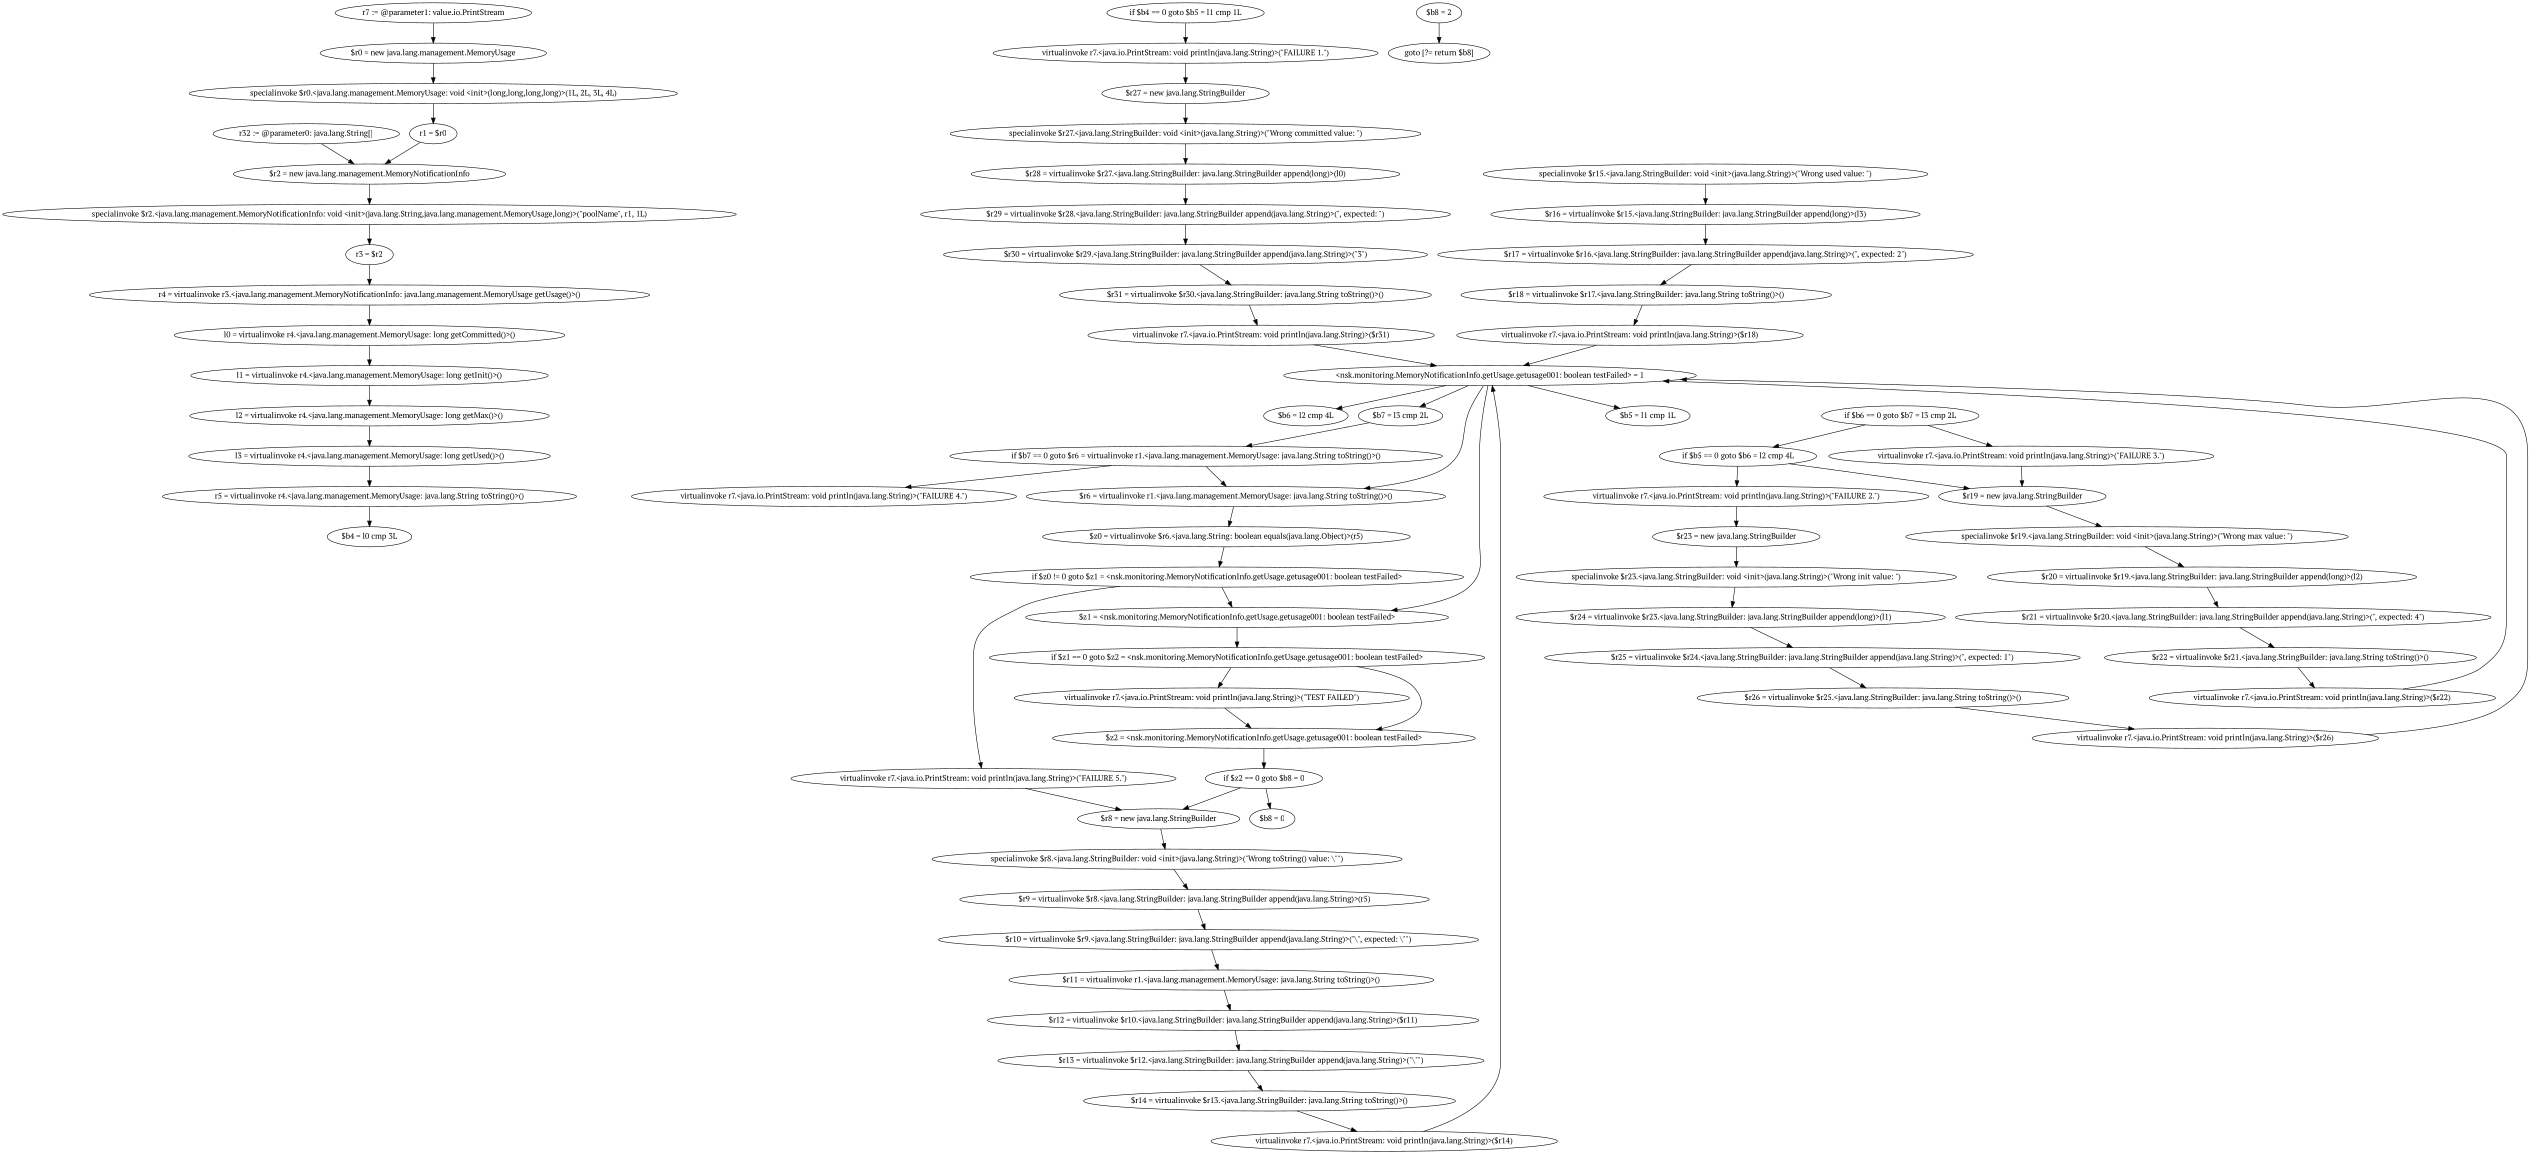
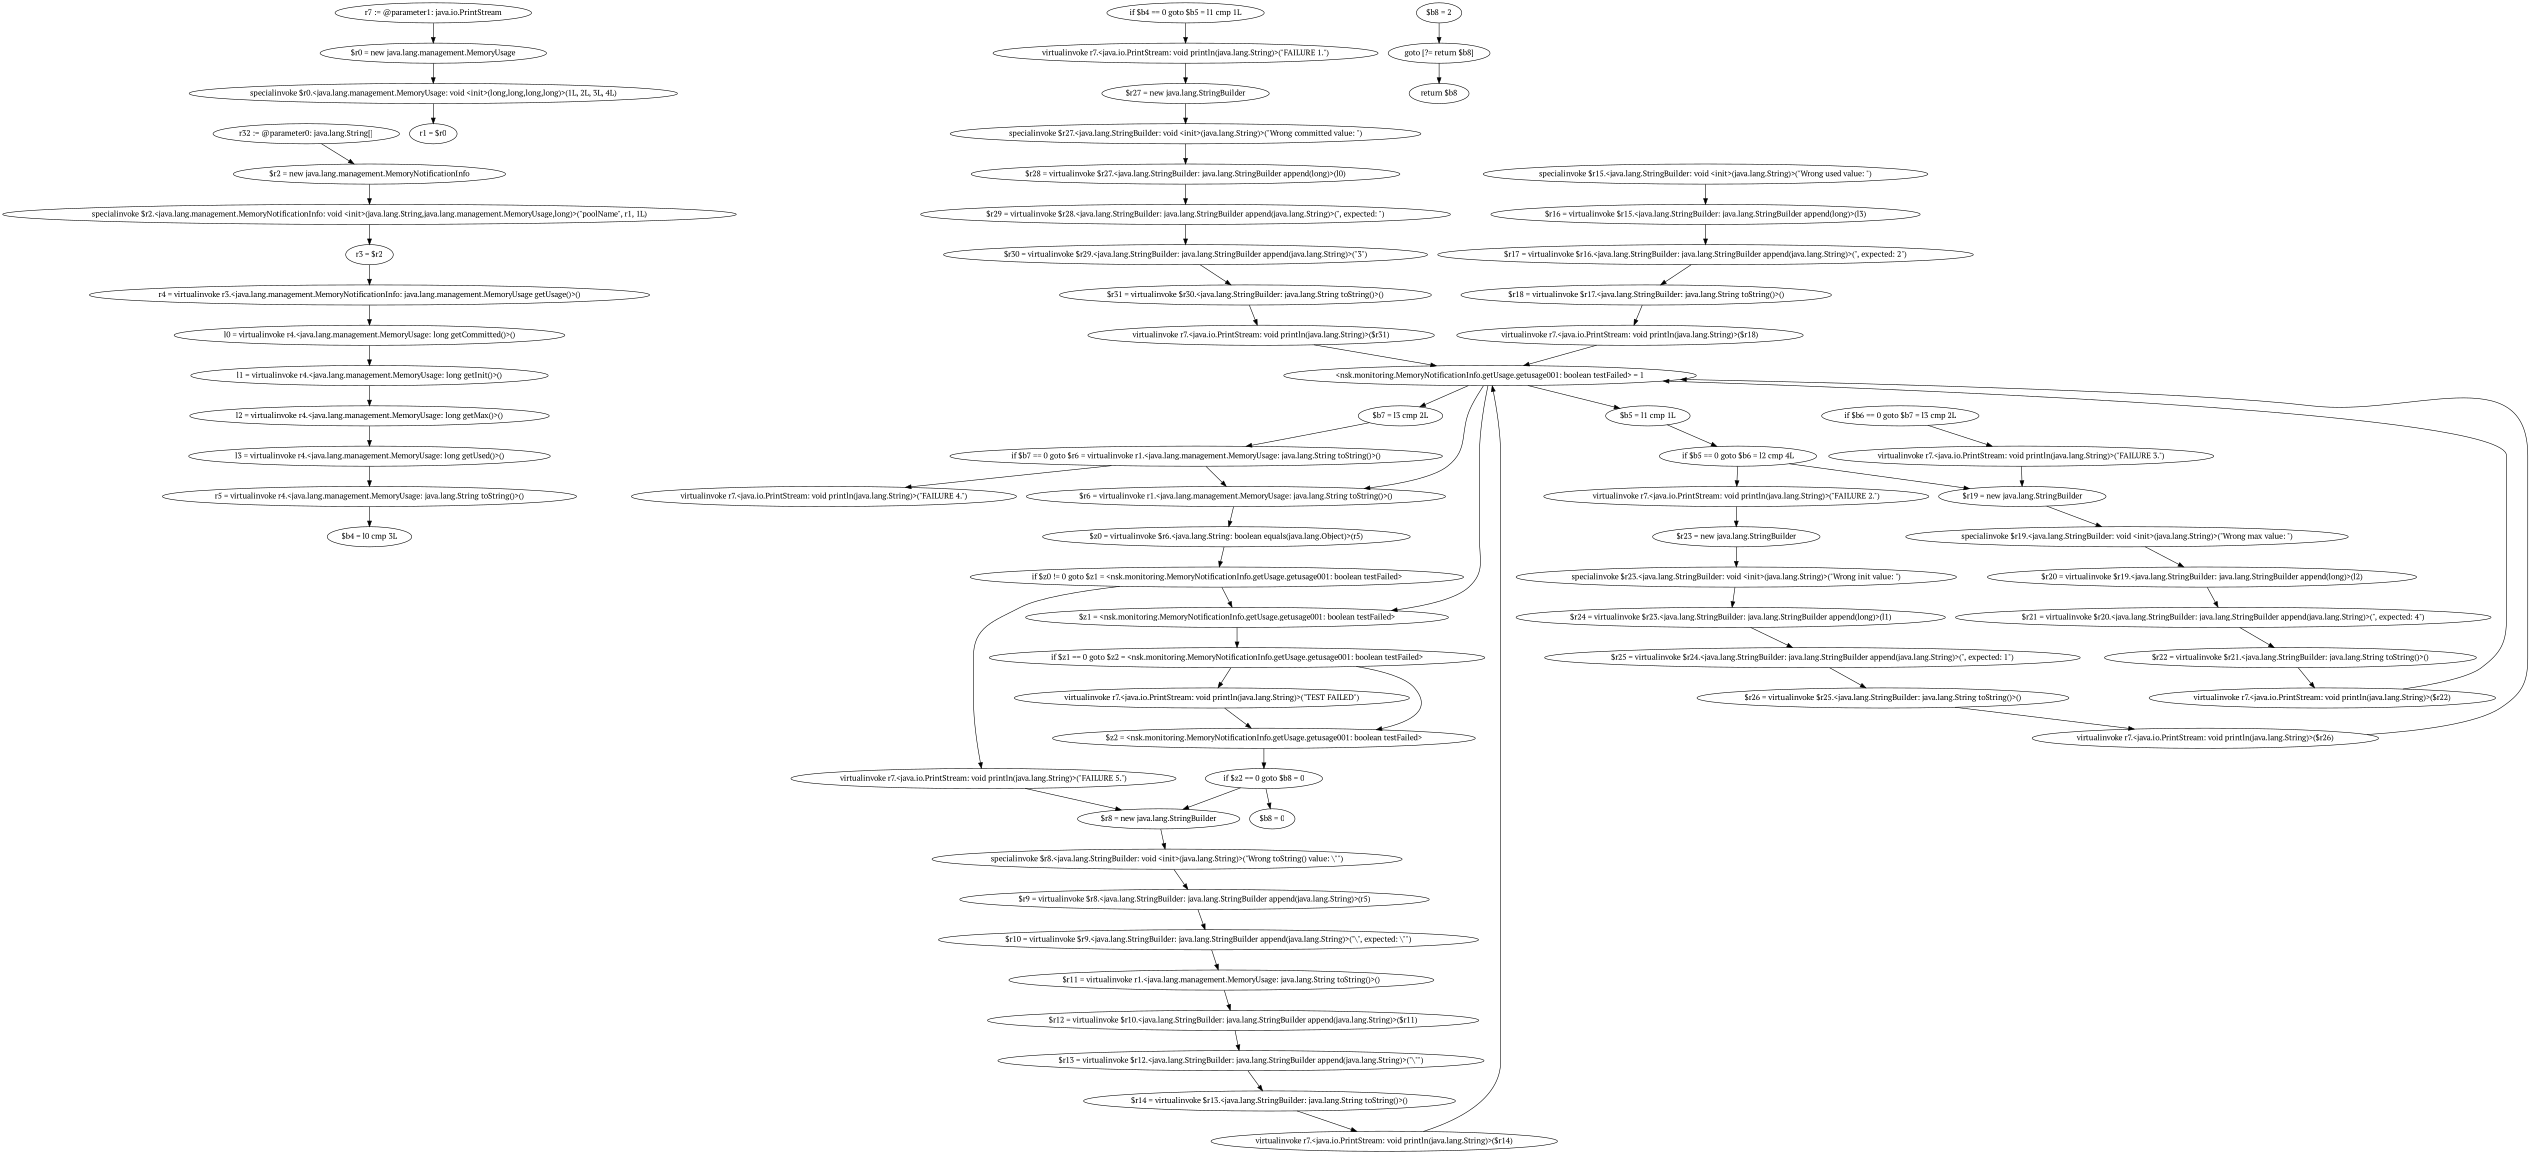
node "r7 := @parameter1: value.io.PrintStream": label "r7 := @parameter1: value.io.PrintStream" -> "r7 := @parameter1: java.io.PrintStream"
node "return $b8": added
edge "r1 = $r0" -> "$r2 = new java.lang.management.MemoryNotificationInfo": removed
node "$b6 = l2 cmp 4L": removed
edge "if $b6 == 0 goto $b7 = l3 cmp 2L" -> "if $b5 == 0 goto $b6 = l2 cmp 4L": now "$b5 = l1 cmp 1L" -> "if $b5 == 0 goto $b6 = l2 cmp 4L"
